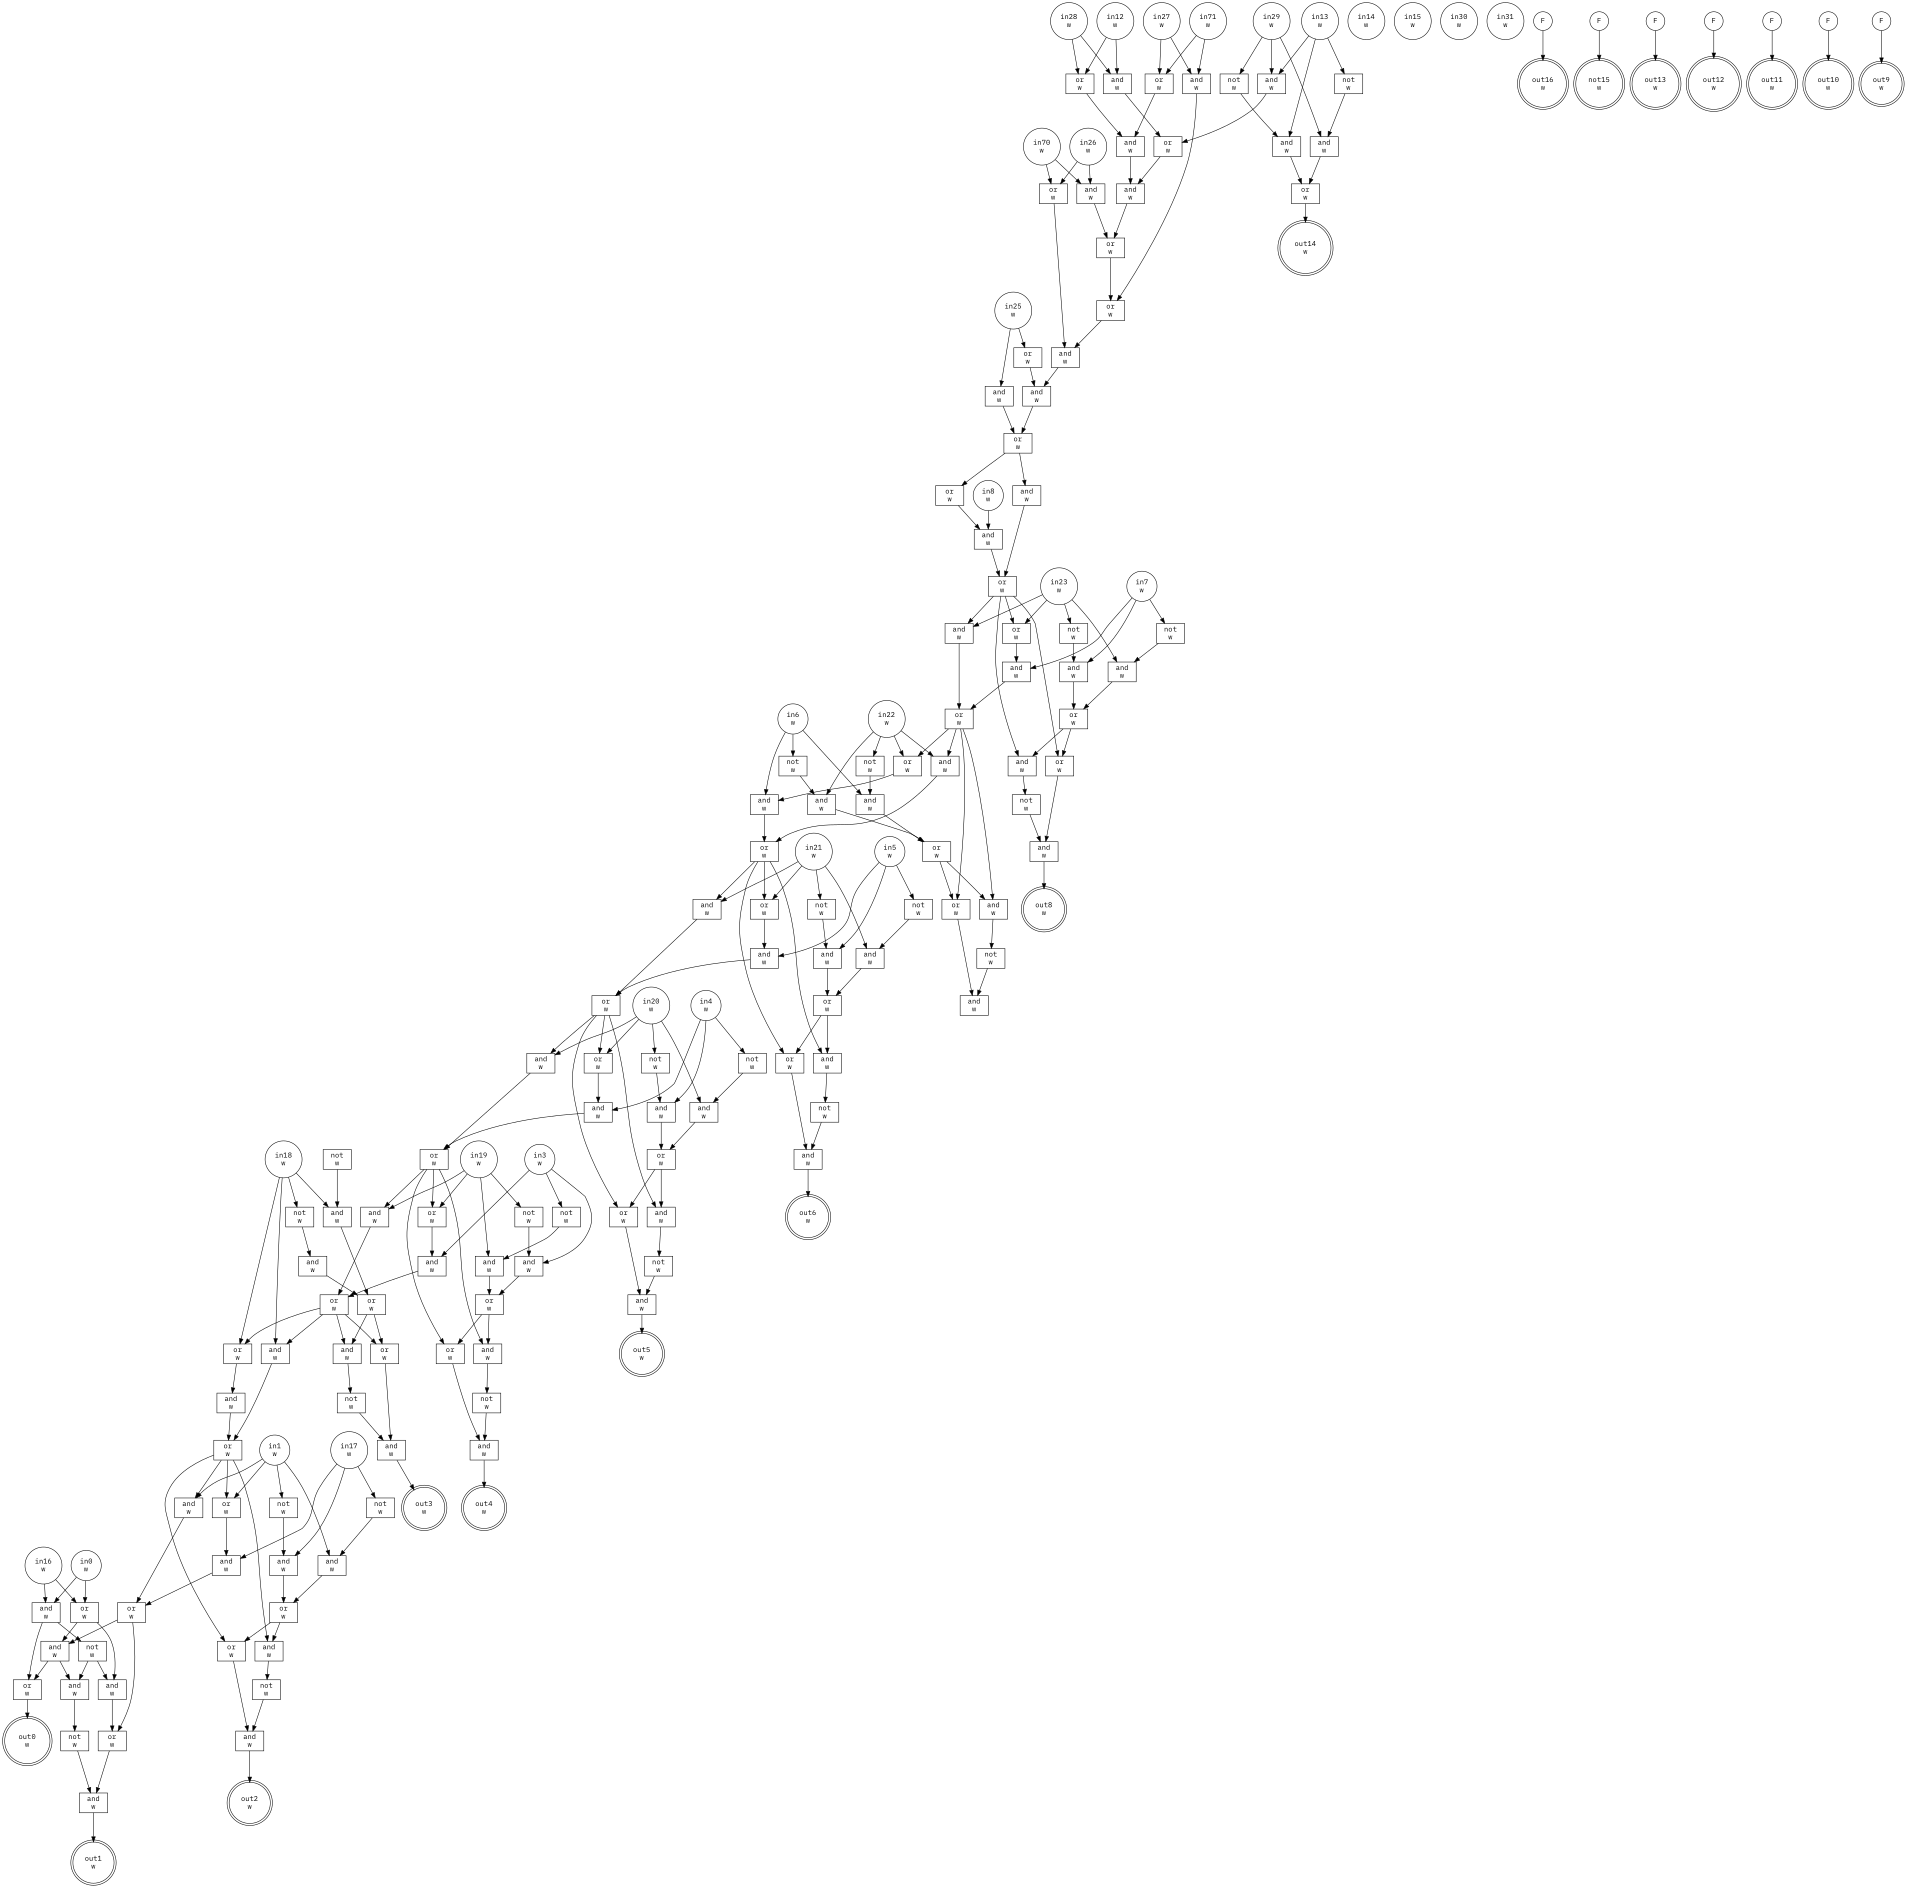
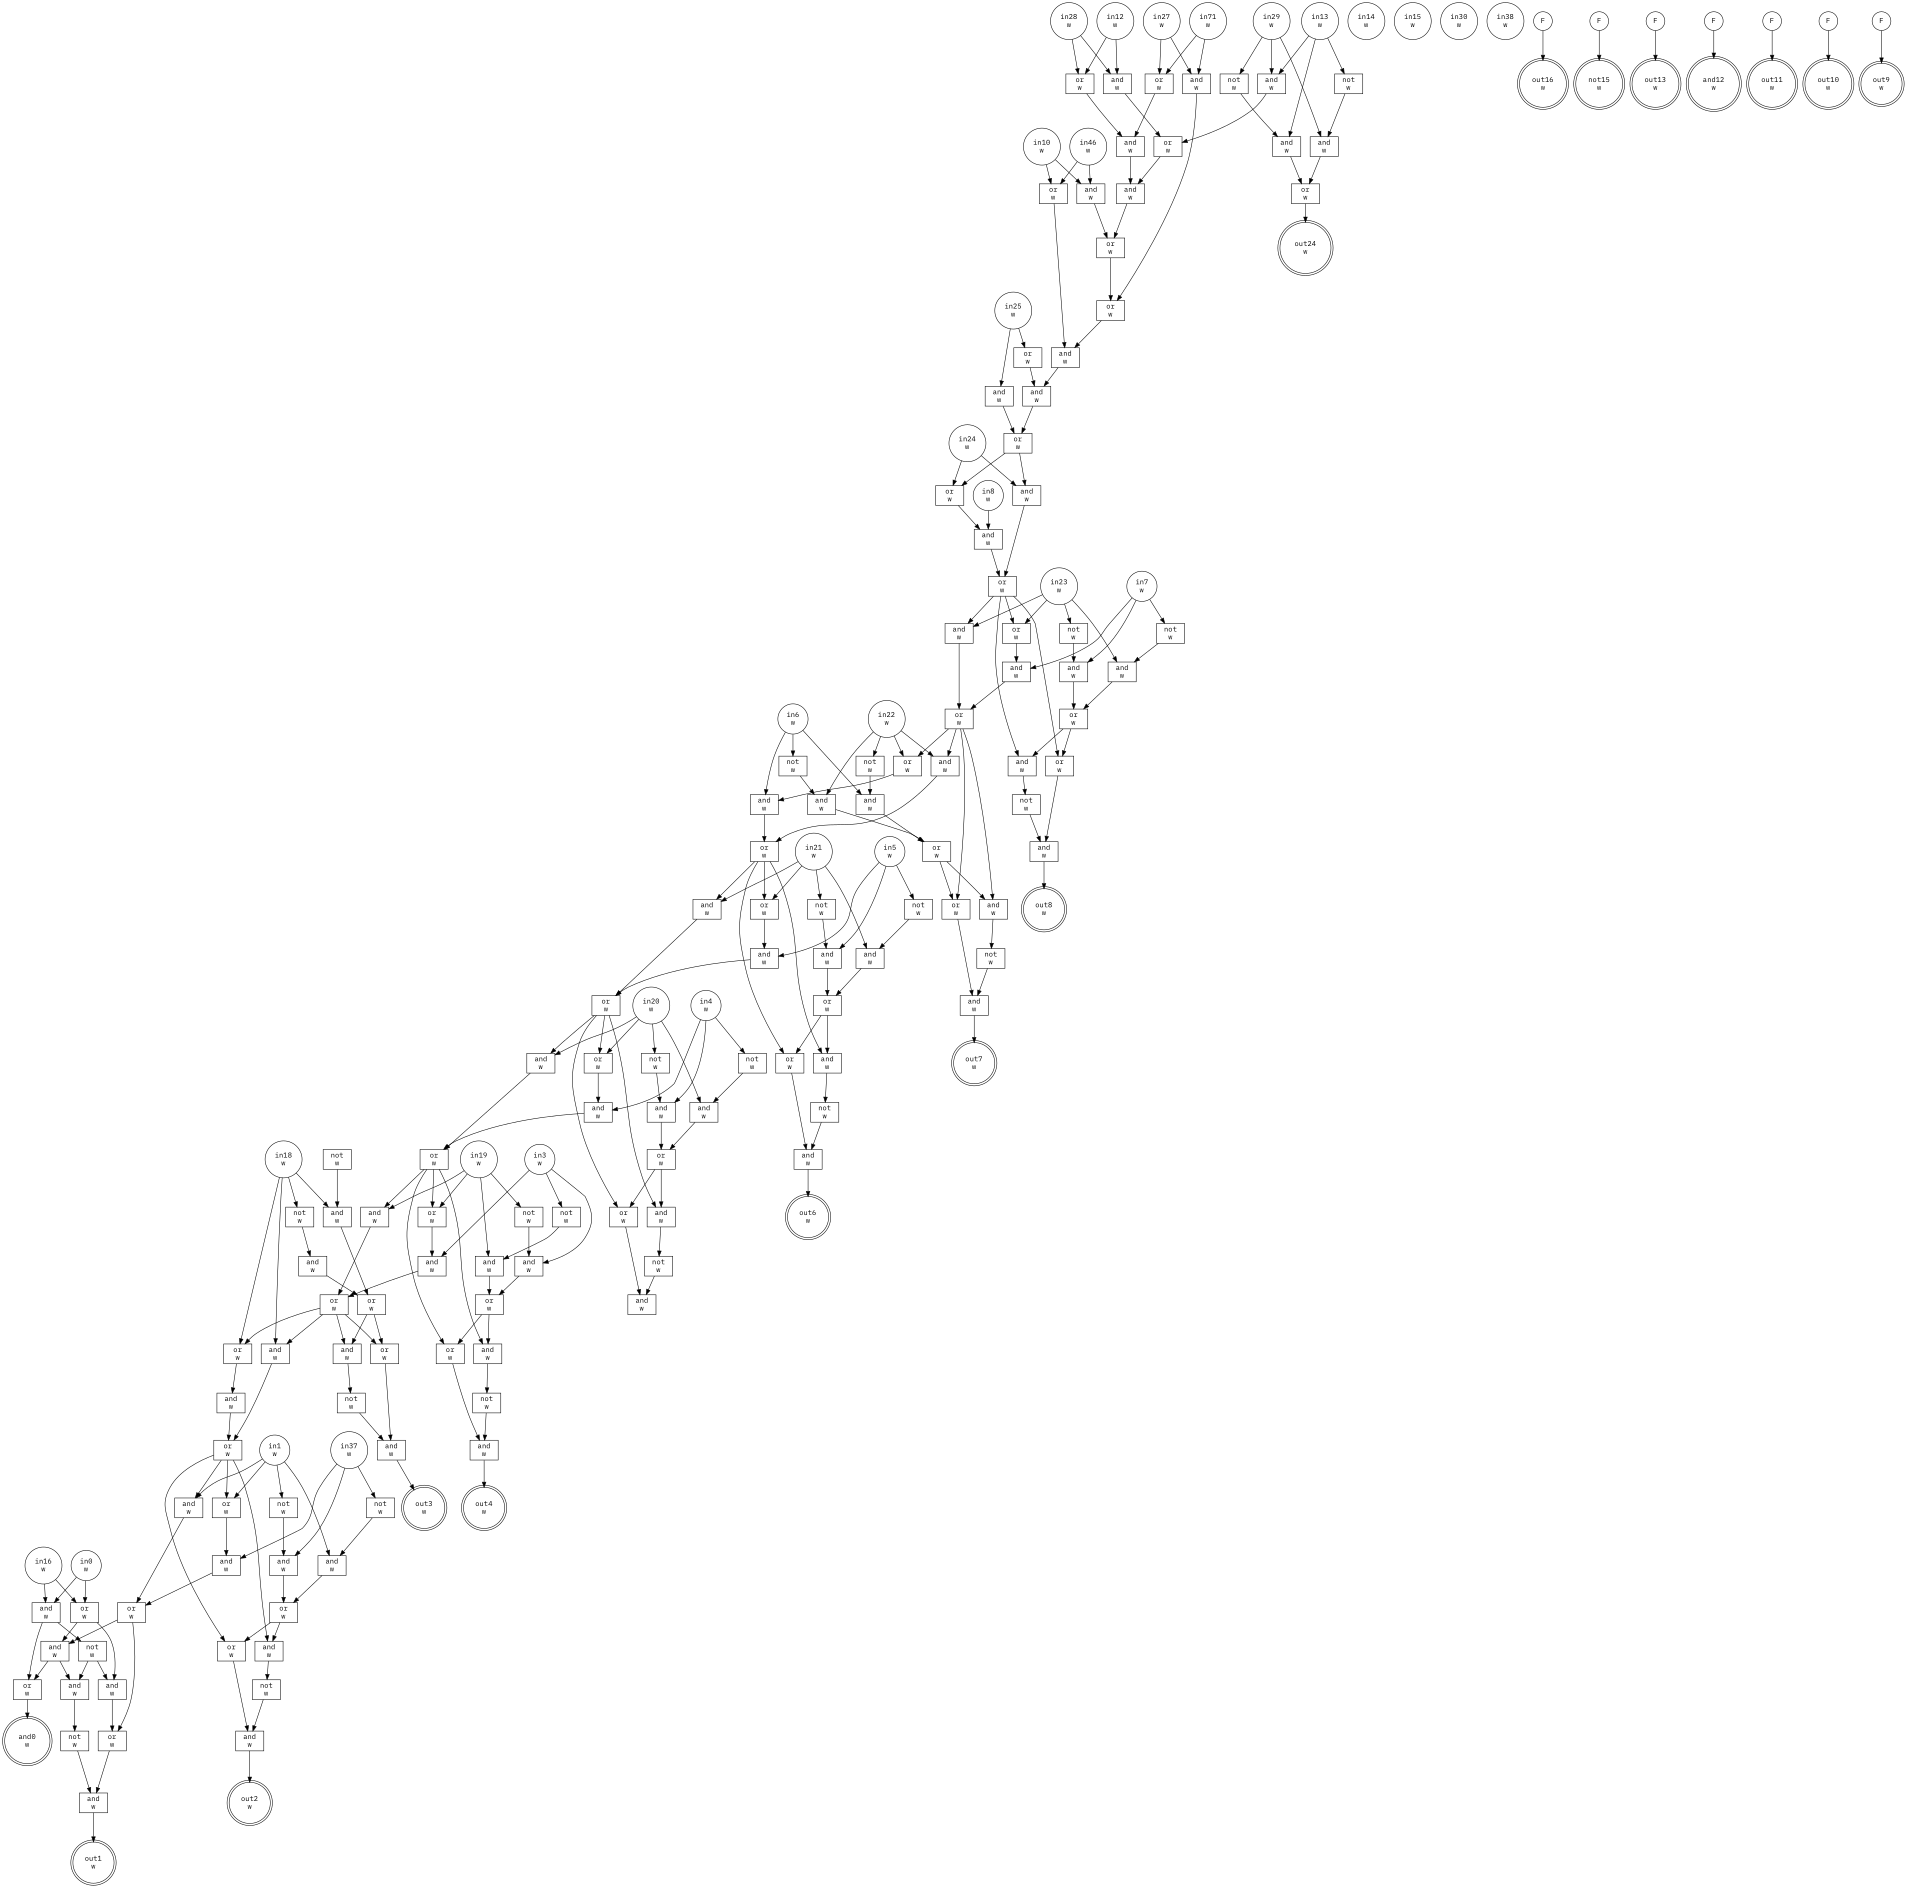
node "in31 w": label "in31 w" -> "in38 w"
node "out12 w": label "out12 w" -> "and12 w"
node "in70 w": label "in70 w" -> "in10 w"
node "in26 w": label "in26 w" -> "in46 w"
node "out14 w": label "out14 w" -> "out24 w"
node "in24 w": added
node "out7 w": added
node "out5 w": removed
node "in17 w": label "in17 w" -> "in37 w"
node "out0 w": label "out0 w" -> "and0 w"
